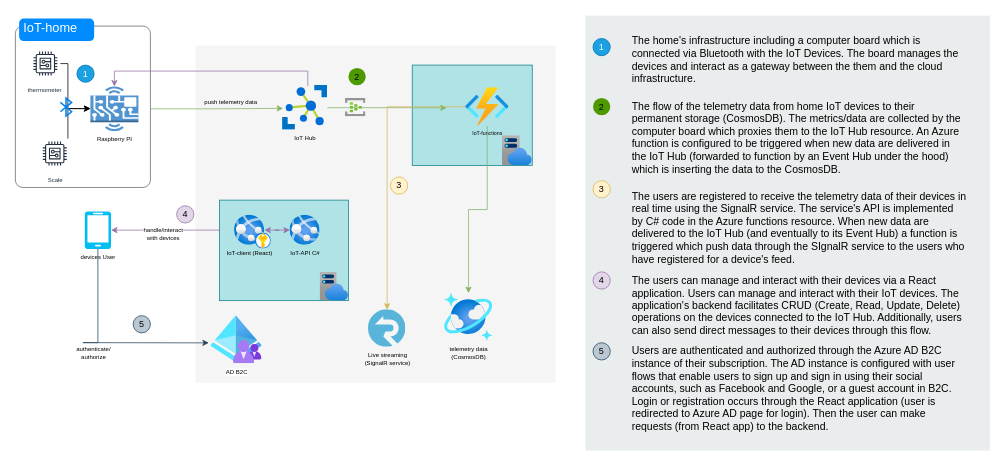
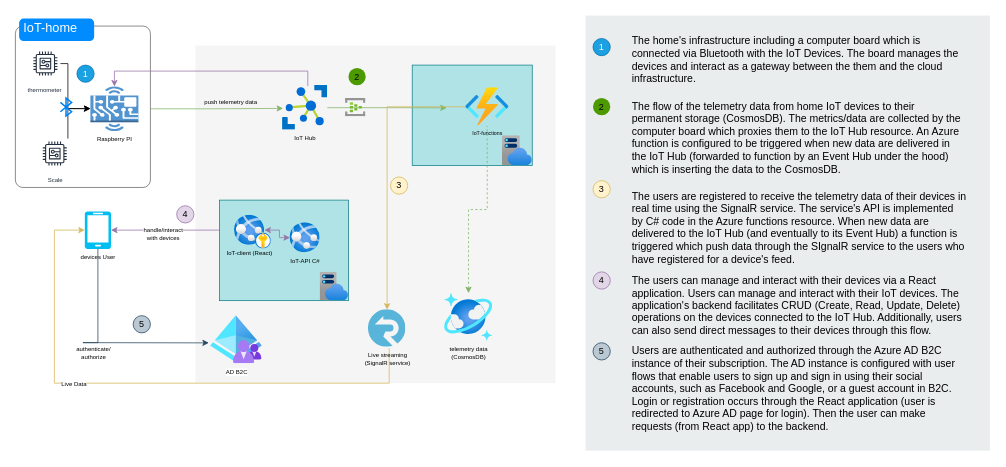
edge "IoT-functions" -> "telemetry data(CosmosDB)": style solid -> dashed
node "IoT-API C#": moved (305, 230) -> (305, 237)
edge "Live streaming (SignalR service)" -> "devices User": added, label "Live Data"
